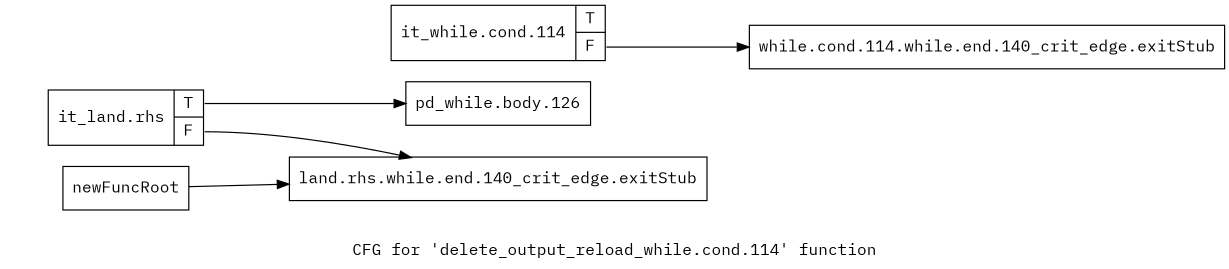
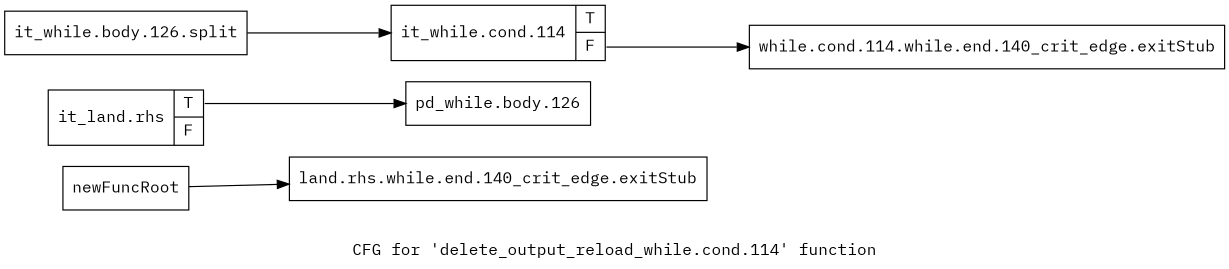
node "it_while.body.126.split": added
edge "it_land.rhs" -> "land.rhs.while.end.140_crit_edge.exitStub": removed
